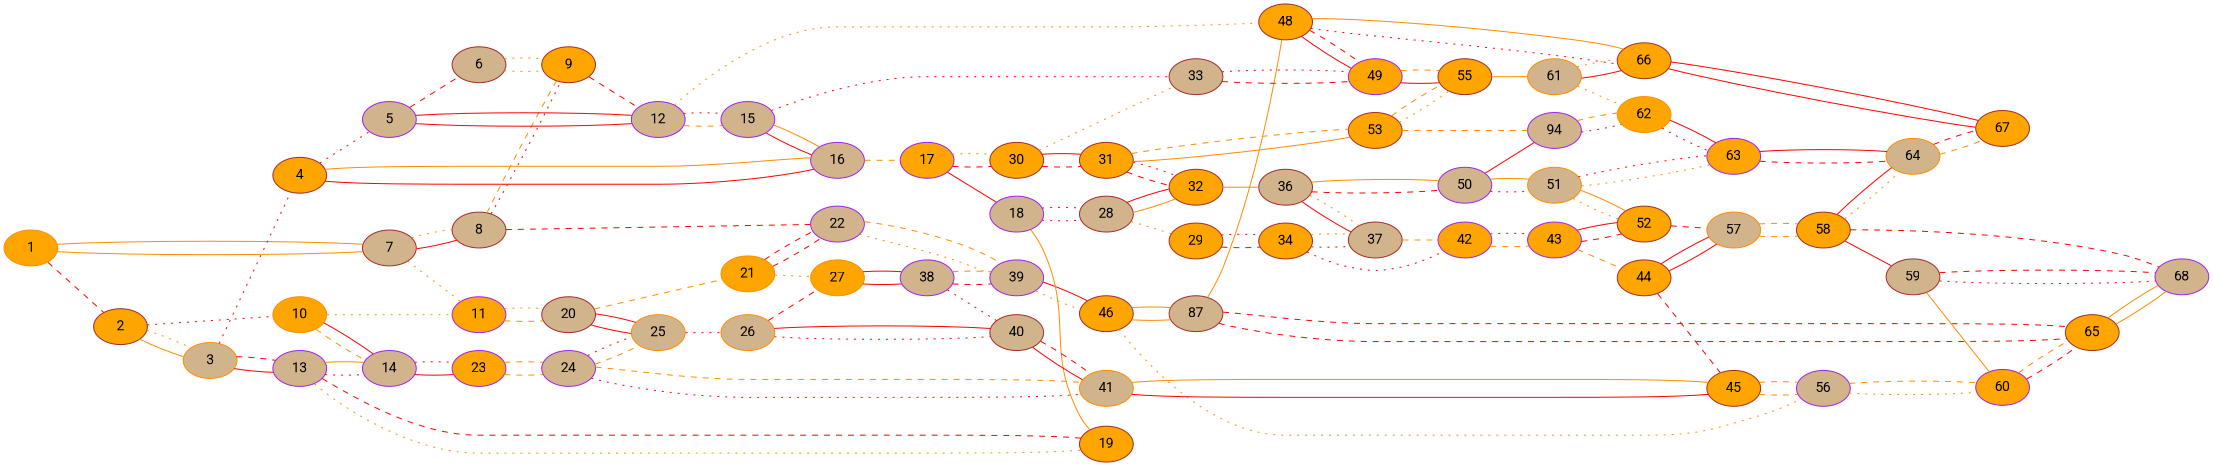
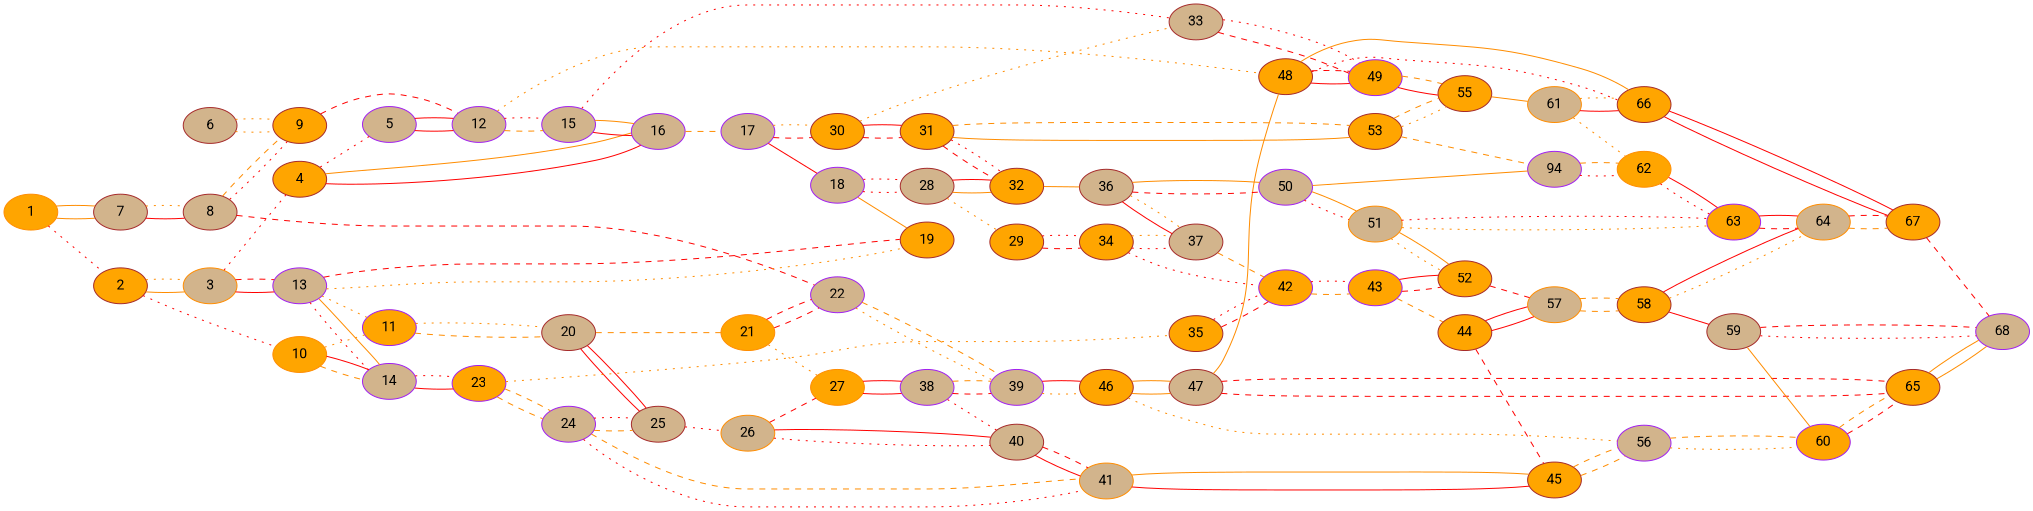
edge "6" -- "5": removed
edge "94" -- "50": color red -> darkorange
node "17": fillcolor orange -> tan
edge "58" -- "68": now "67" -- "68"
edge "7" -- "11": now "13" -- "11"
edge "1" -- "2": style dashed -> dotted
node "87": label "87" -> "47"
node "25": color darkorange -> brown
node "35": added
